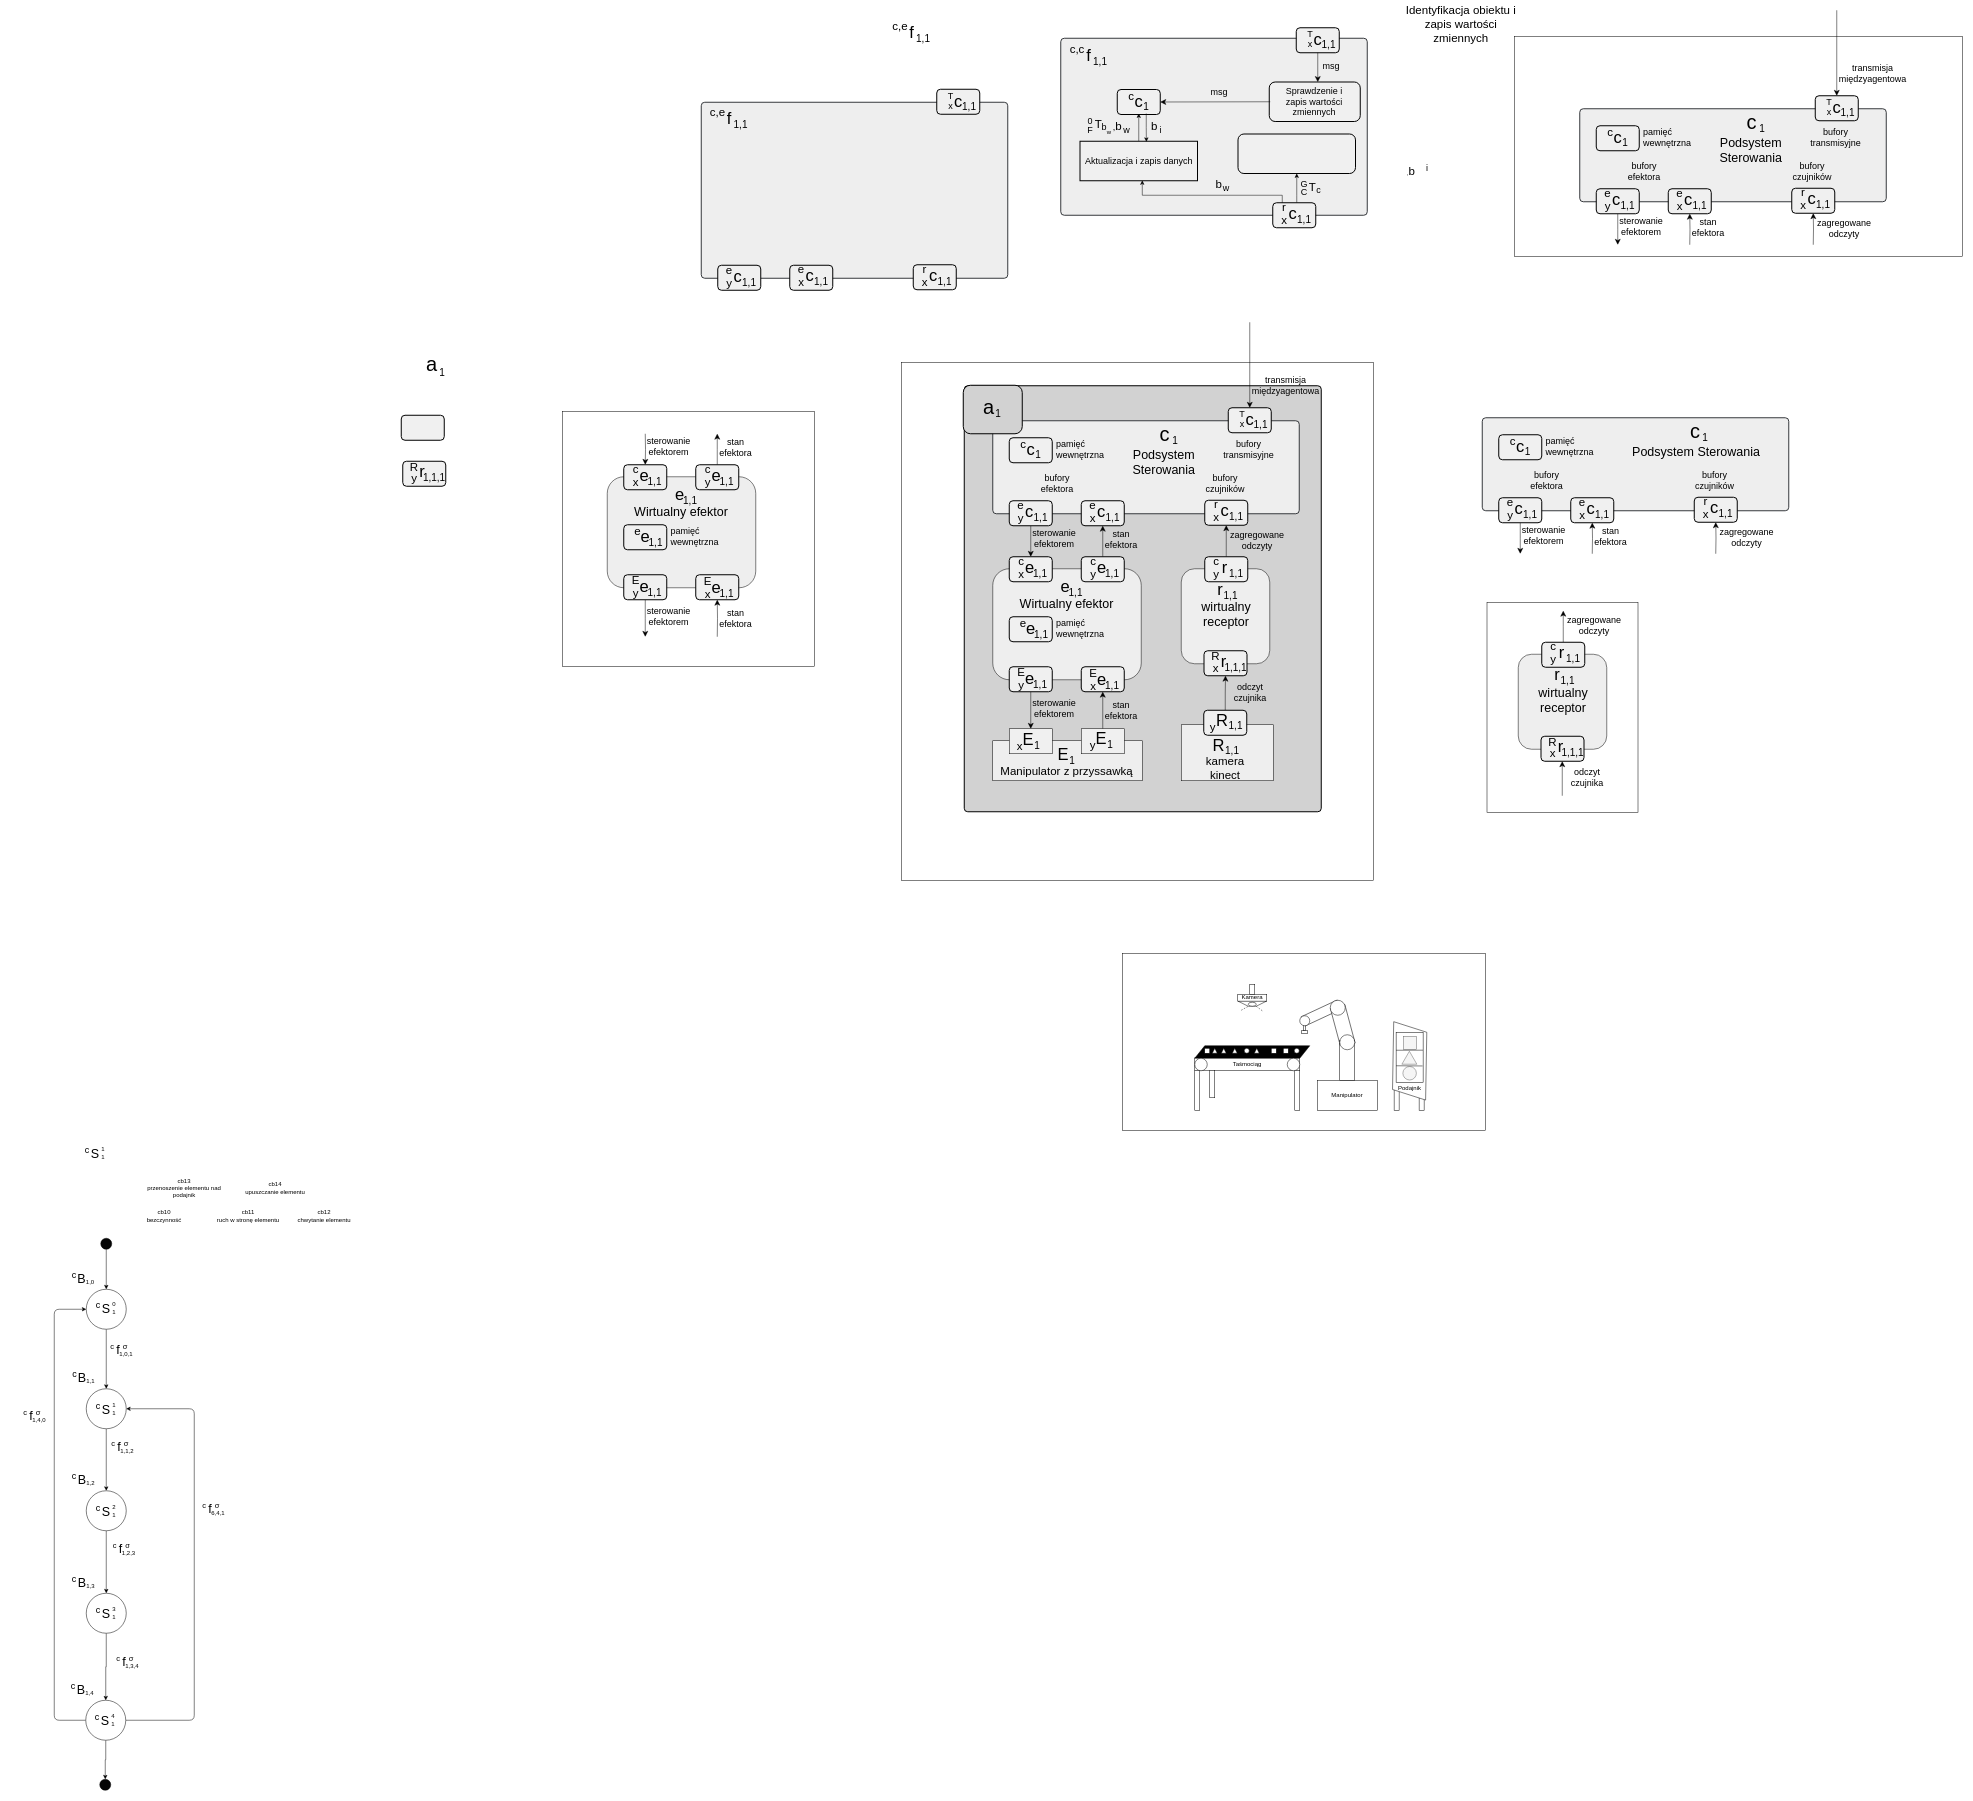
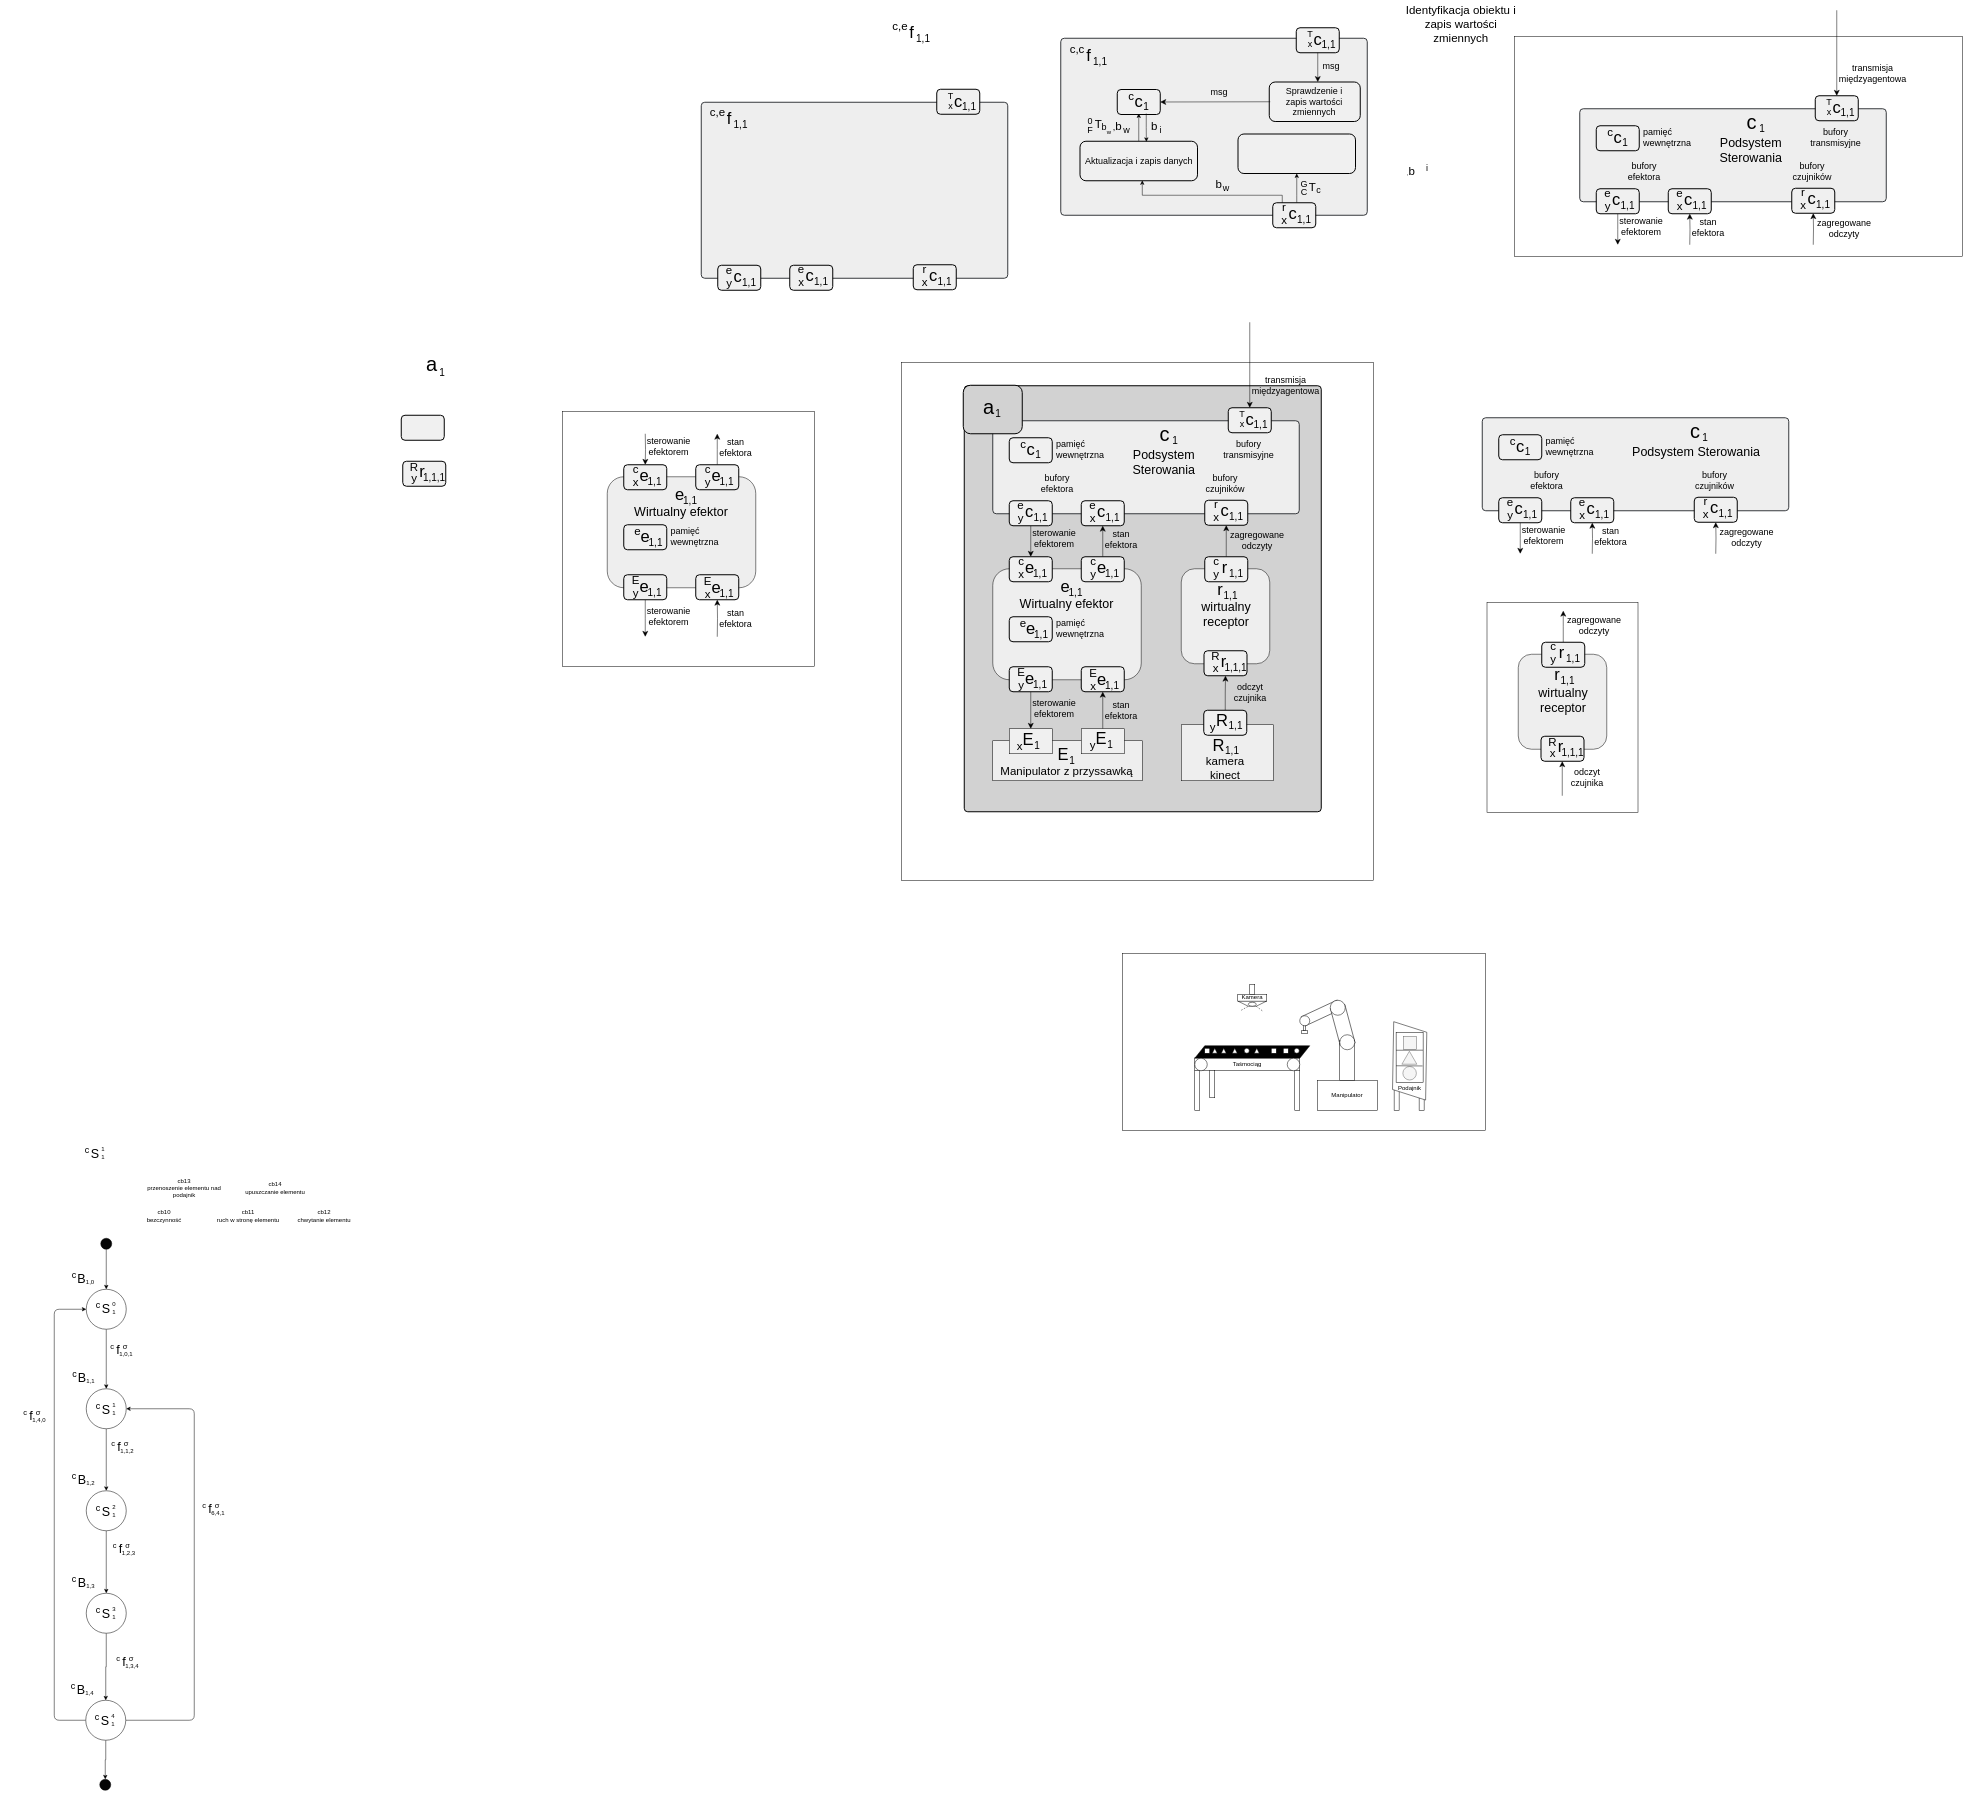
node "Aktualizacja i zapis danych": shape rectangle -> rounded rectangle
